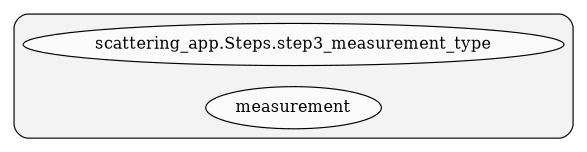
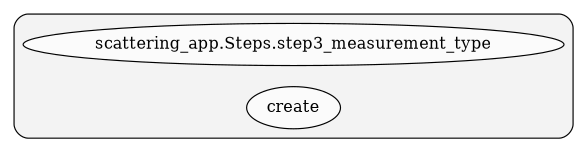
node "measurement": label "measurement" -> "create"
